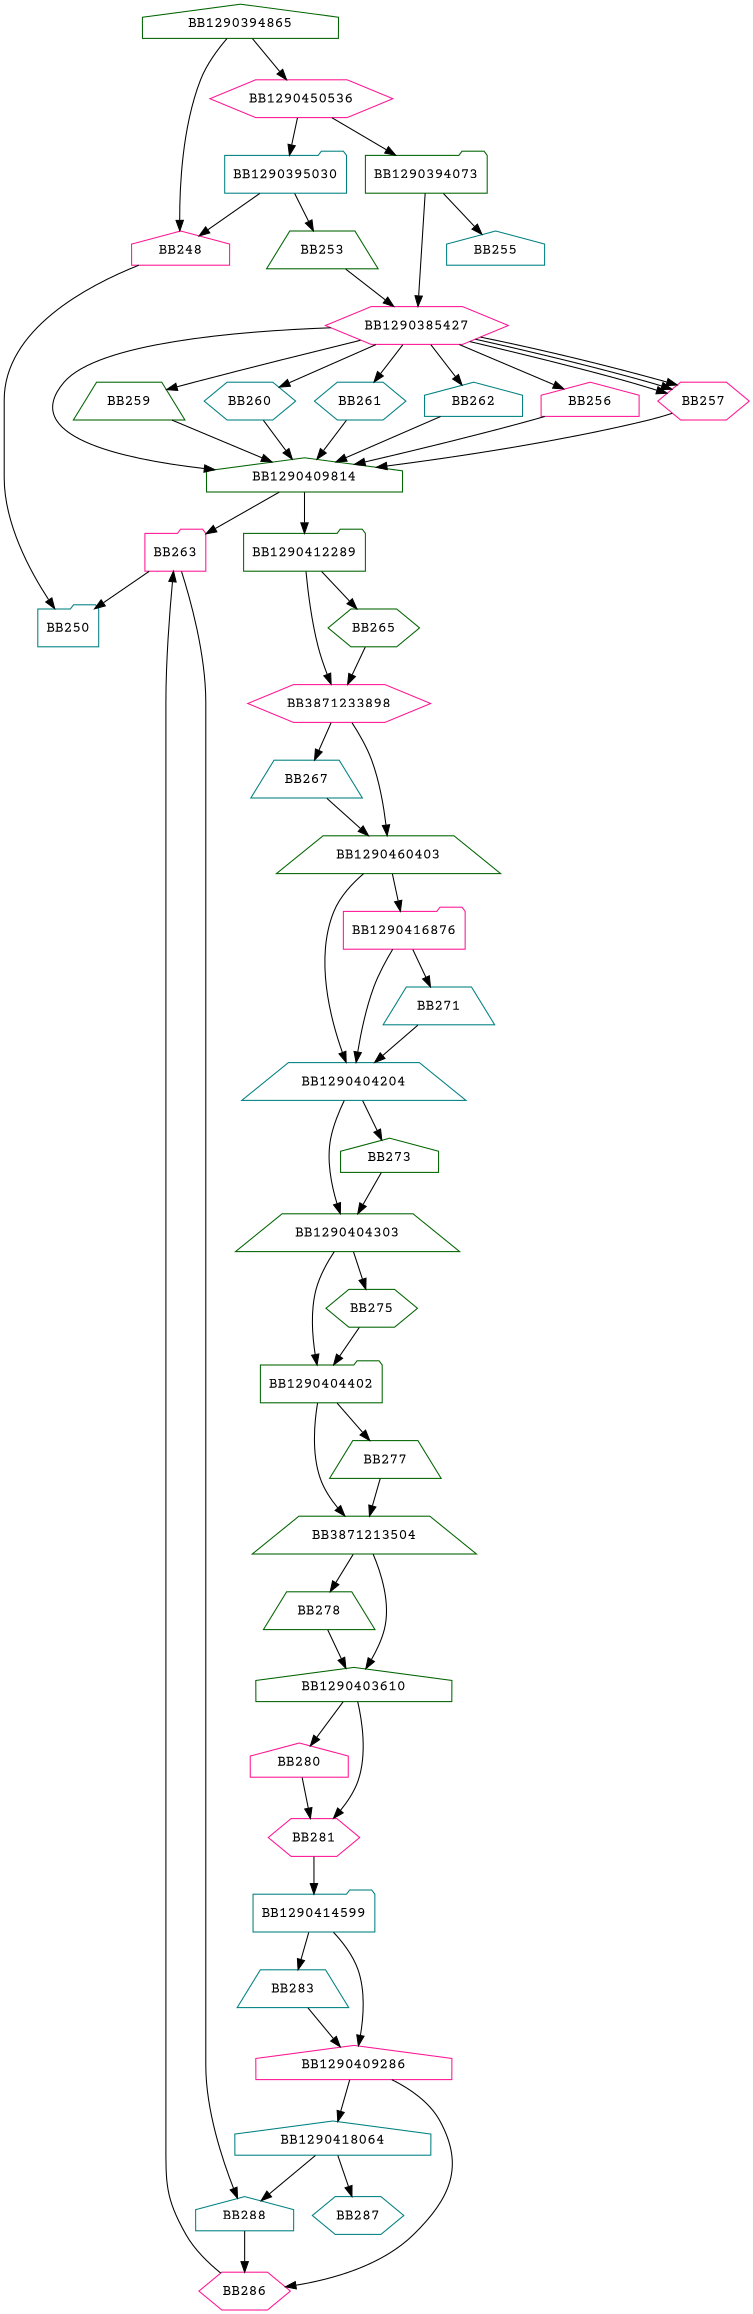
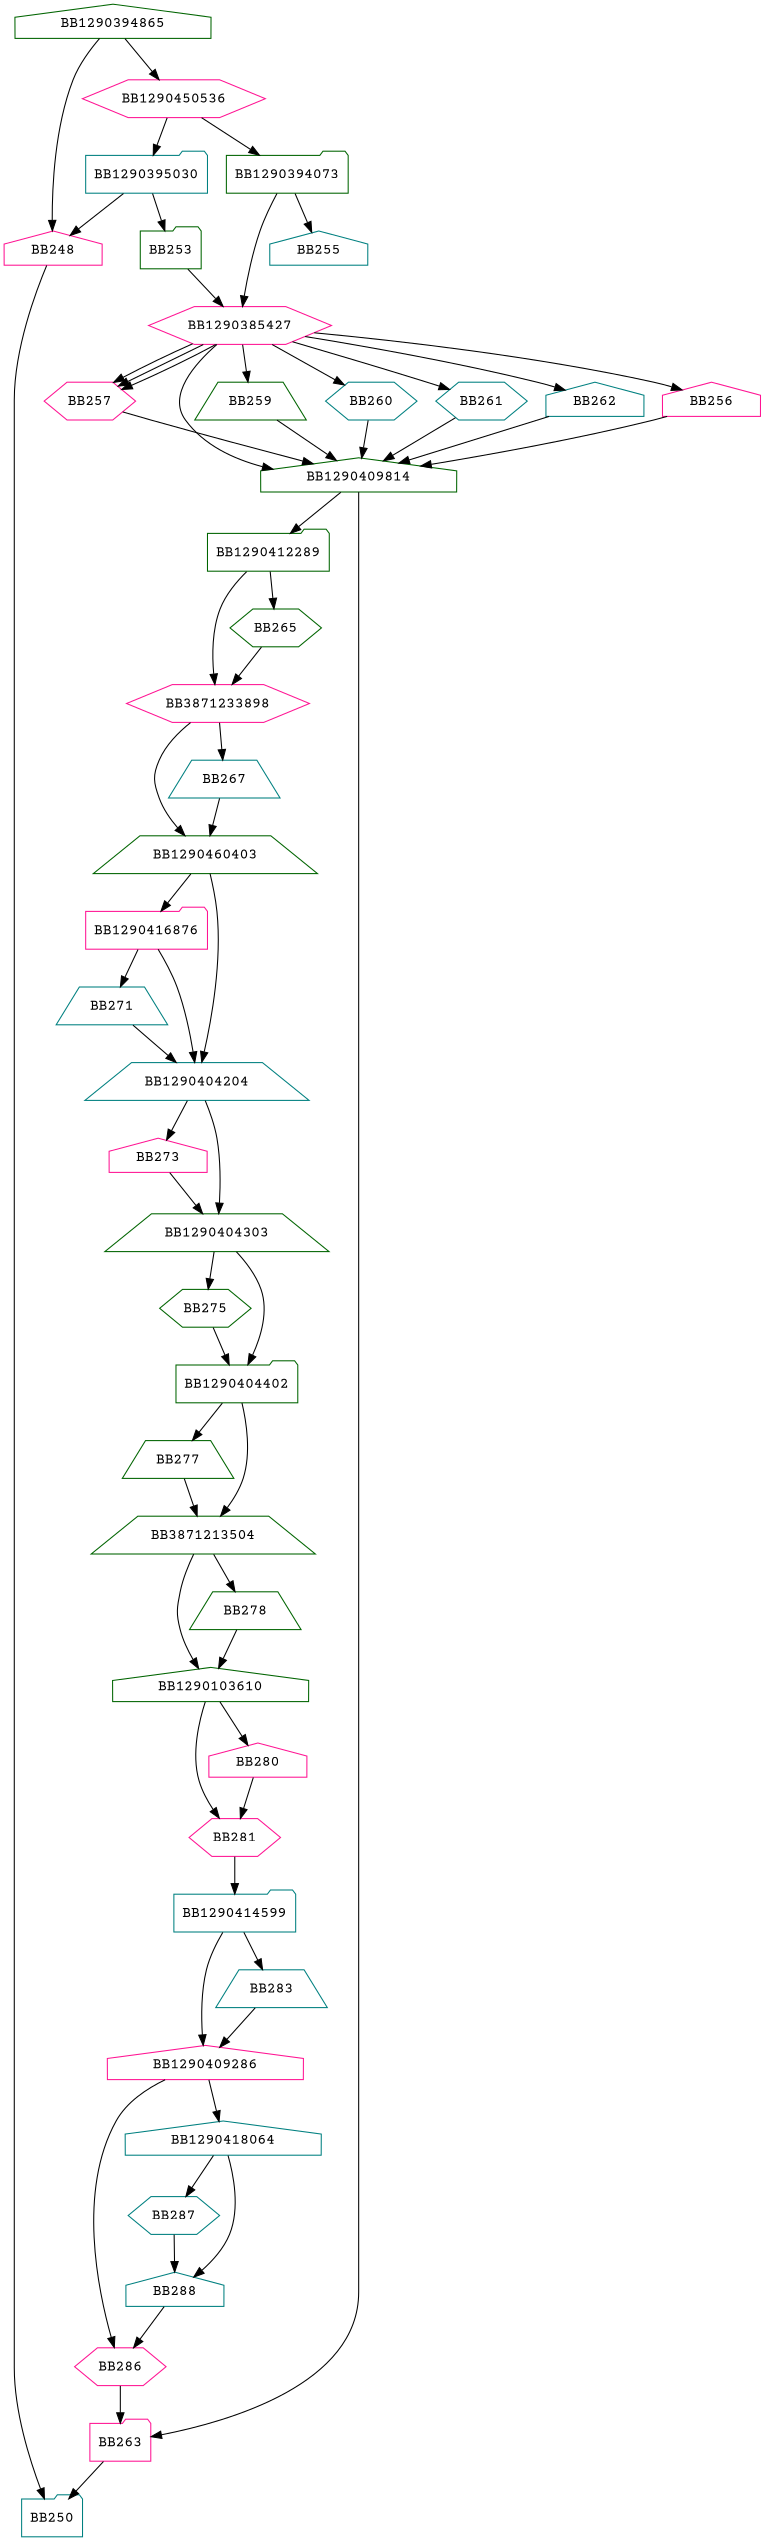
node "BB253": shape trapezium -> folder
node "BB273": color darkgreen -> deeppink
edge "BB263" -> "BB288": now "BB287" -> "BB288"
node "BB1290403610": label "BB1290403610" -> "BB1290103610"
